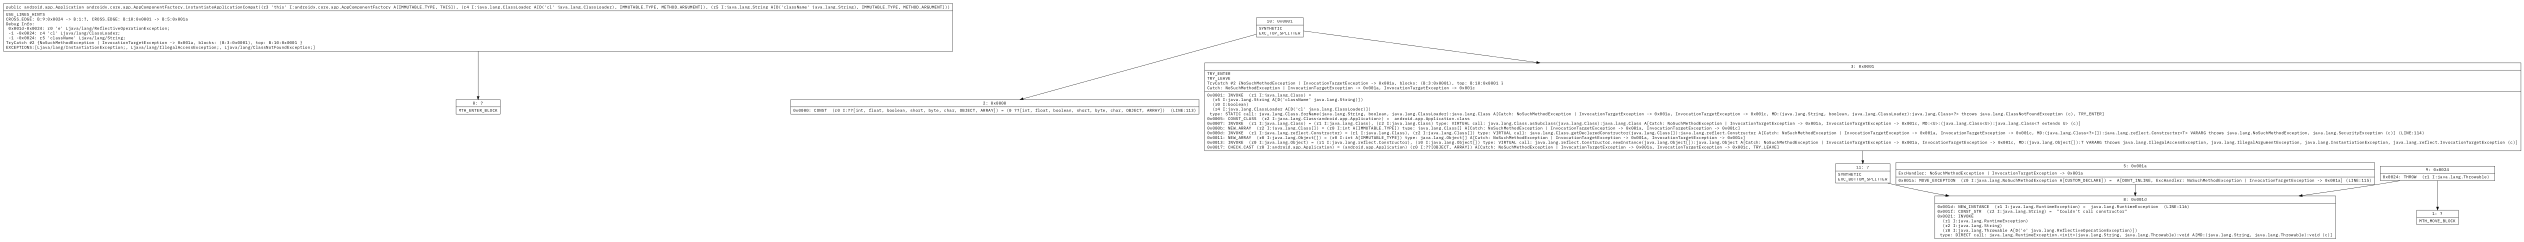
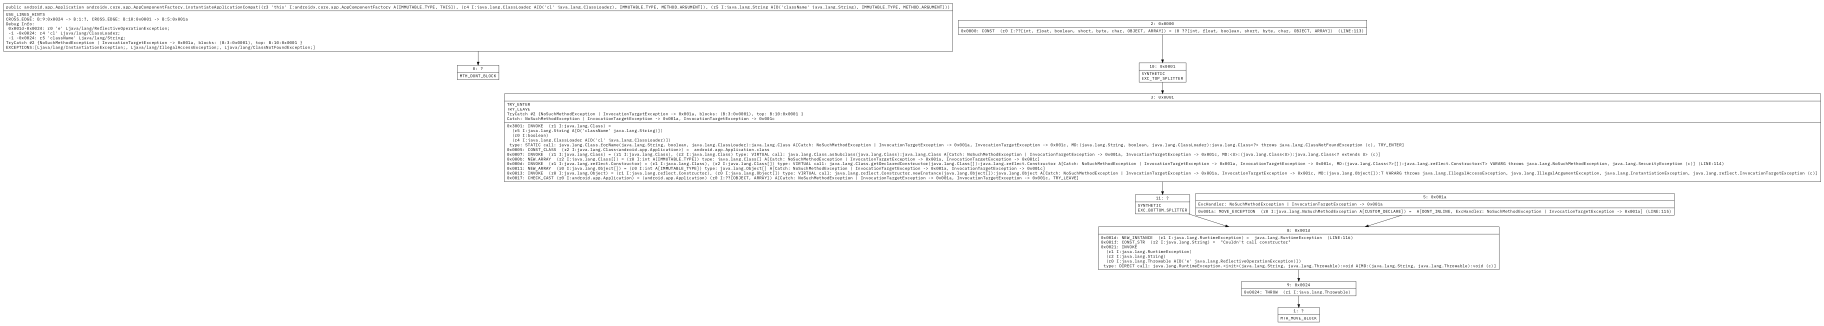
edge "10: 0x0001" -> "2: 0x0000": reversed
node "3: 0x0001": text "0x0001: INVOKE  (r1 I:java.lang.Class) =" -> "0x3001: INVOKE  (r1 I:java.lang.Class) ="
node "0: ?": text "MTH_ENTER_BLOCK" -> "MTH_DONT_BLOCK"
edge "9: 0x0024" -> "8: 0x001d": reversed
